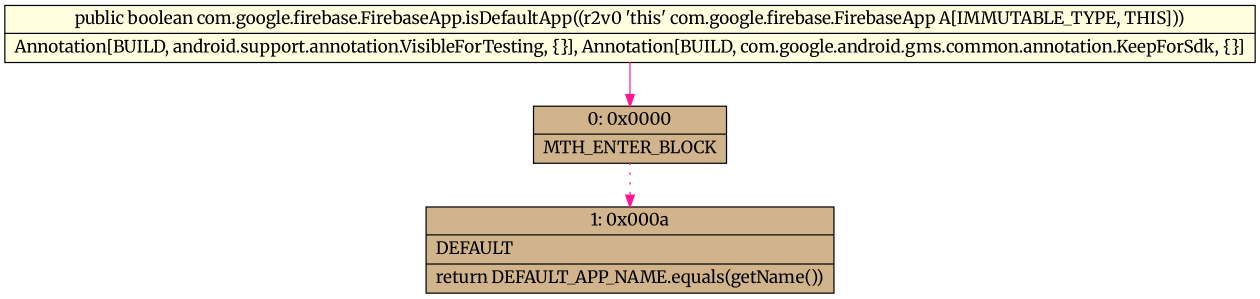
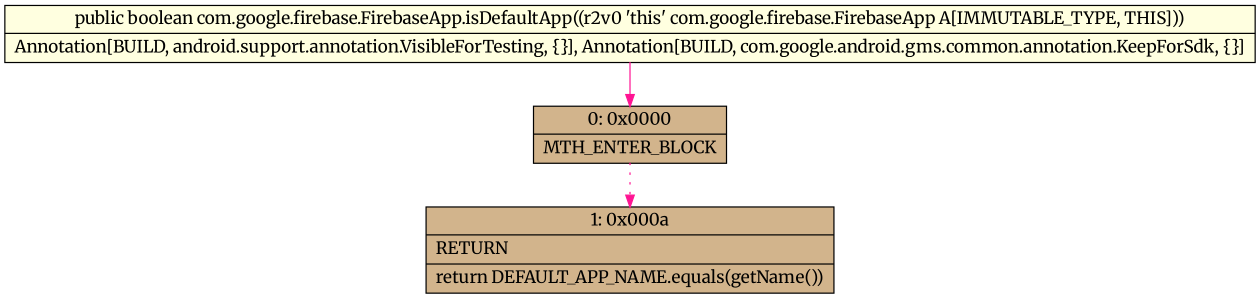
node "1: 0x000a": text "DEFAULT" -> "RETURN"
